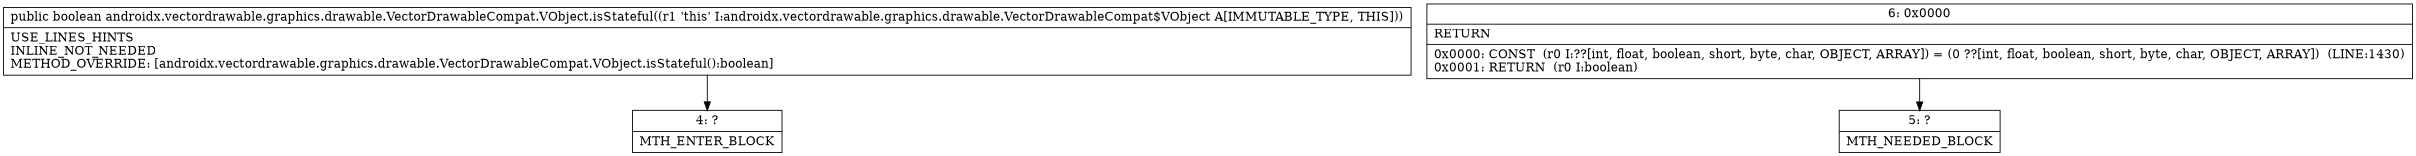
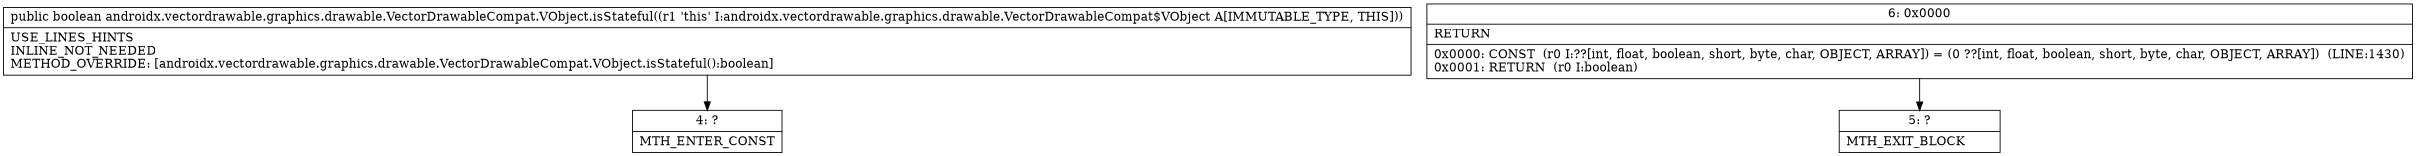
node "4: ?": text "MTH_ENTER_BLOCK" -> "MTH_ENTER_CONST"
node "5: ?": text "MTH_NEEDED_BLOCK" -> "MTH_EXIT_BLOCK"
